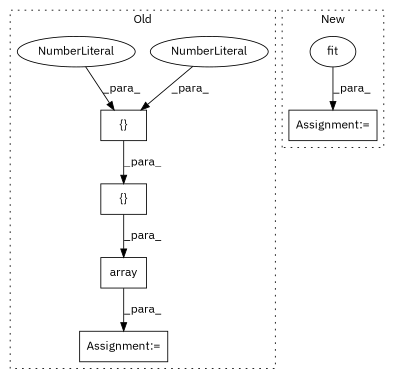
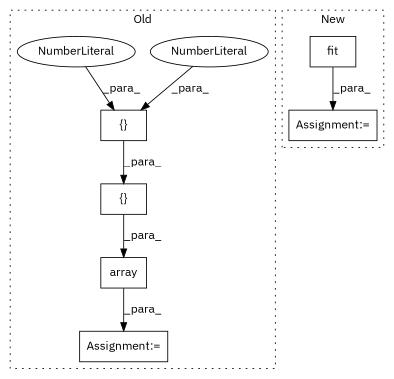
node "fit": shape ellipse -> box
